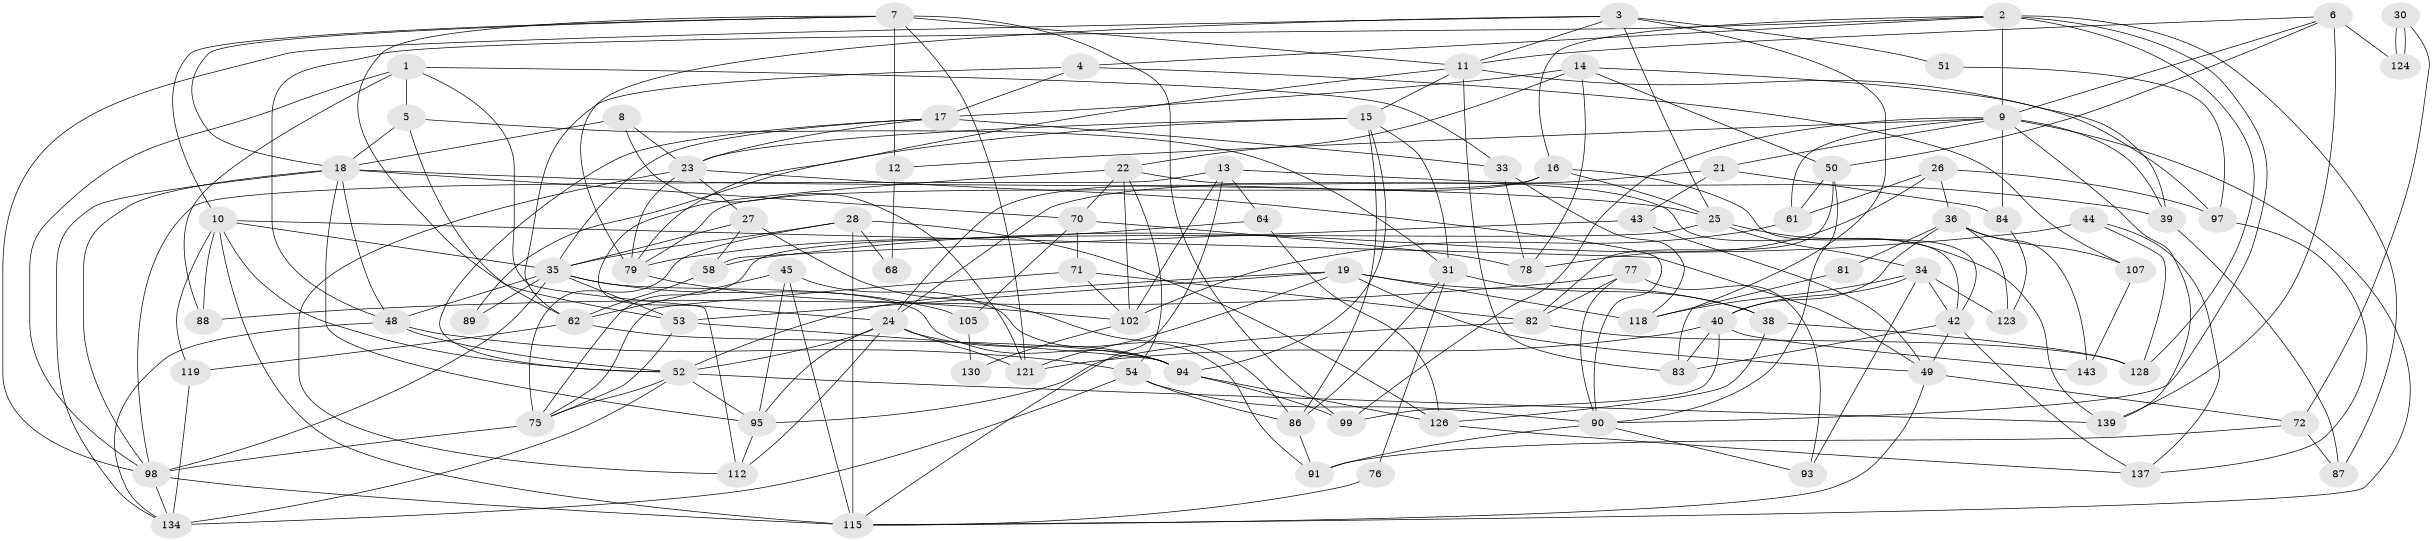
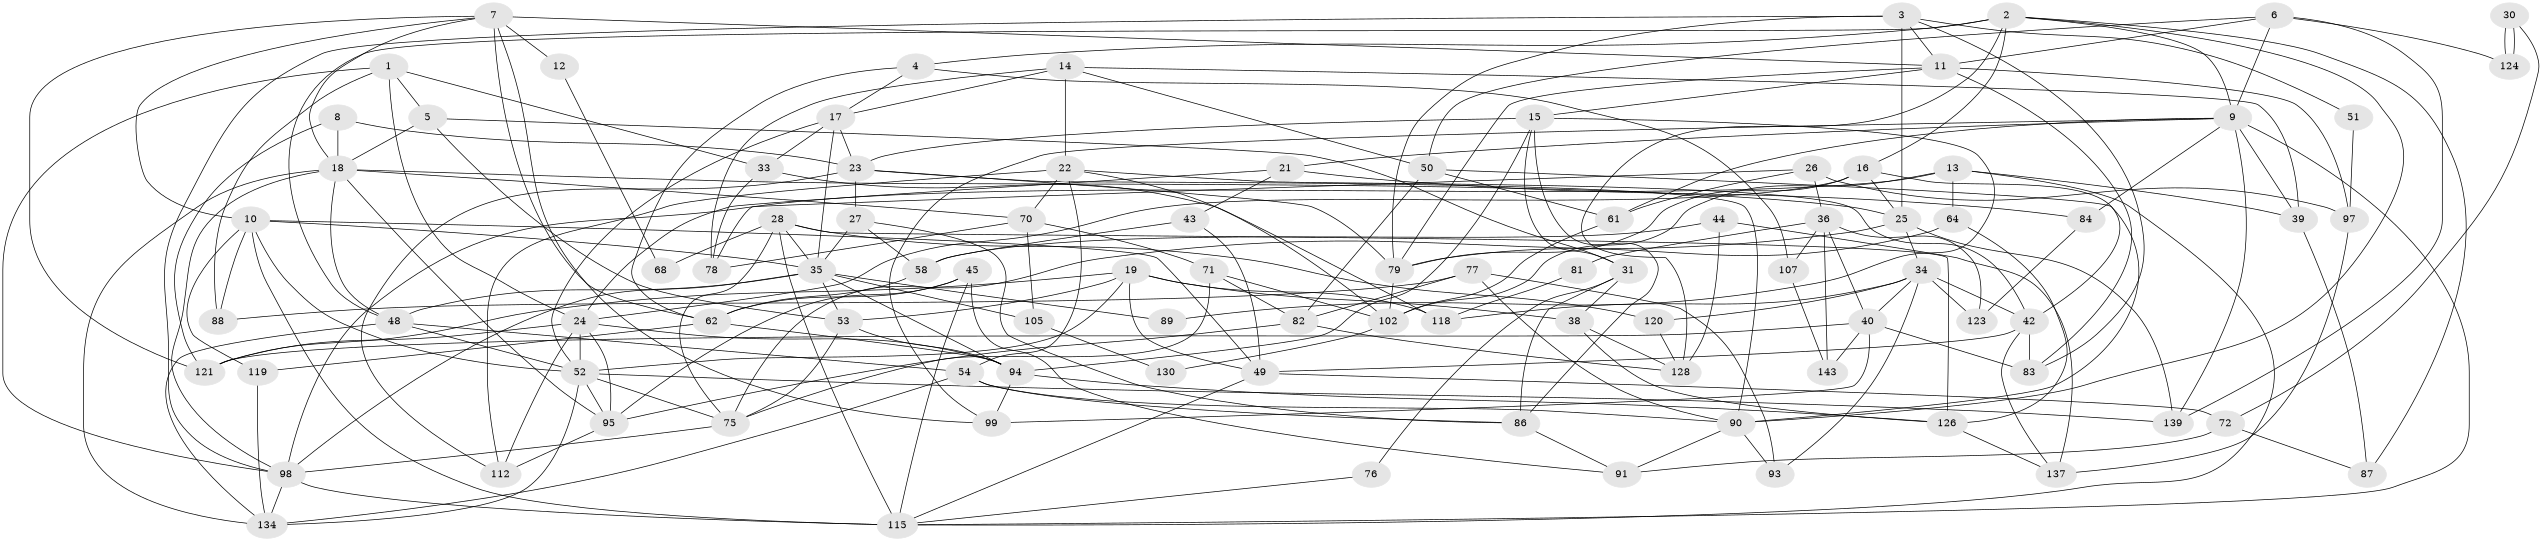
edge "9" -- "12": removed
node "120": added
